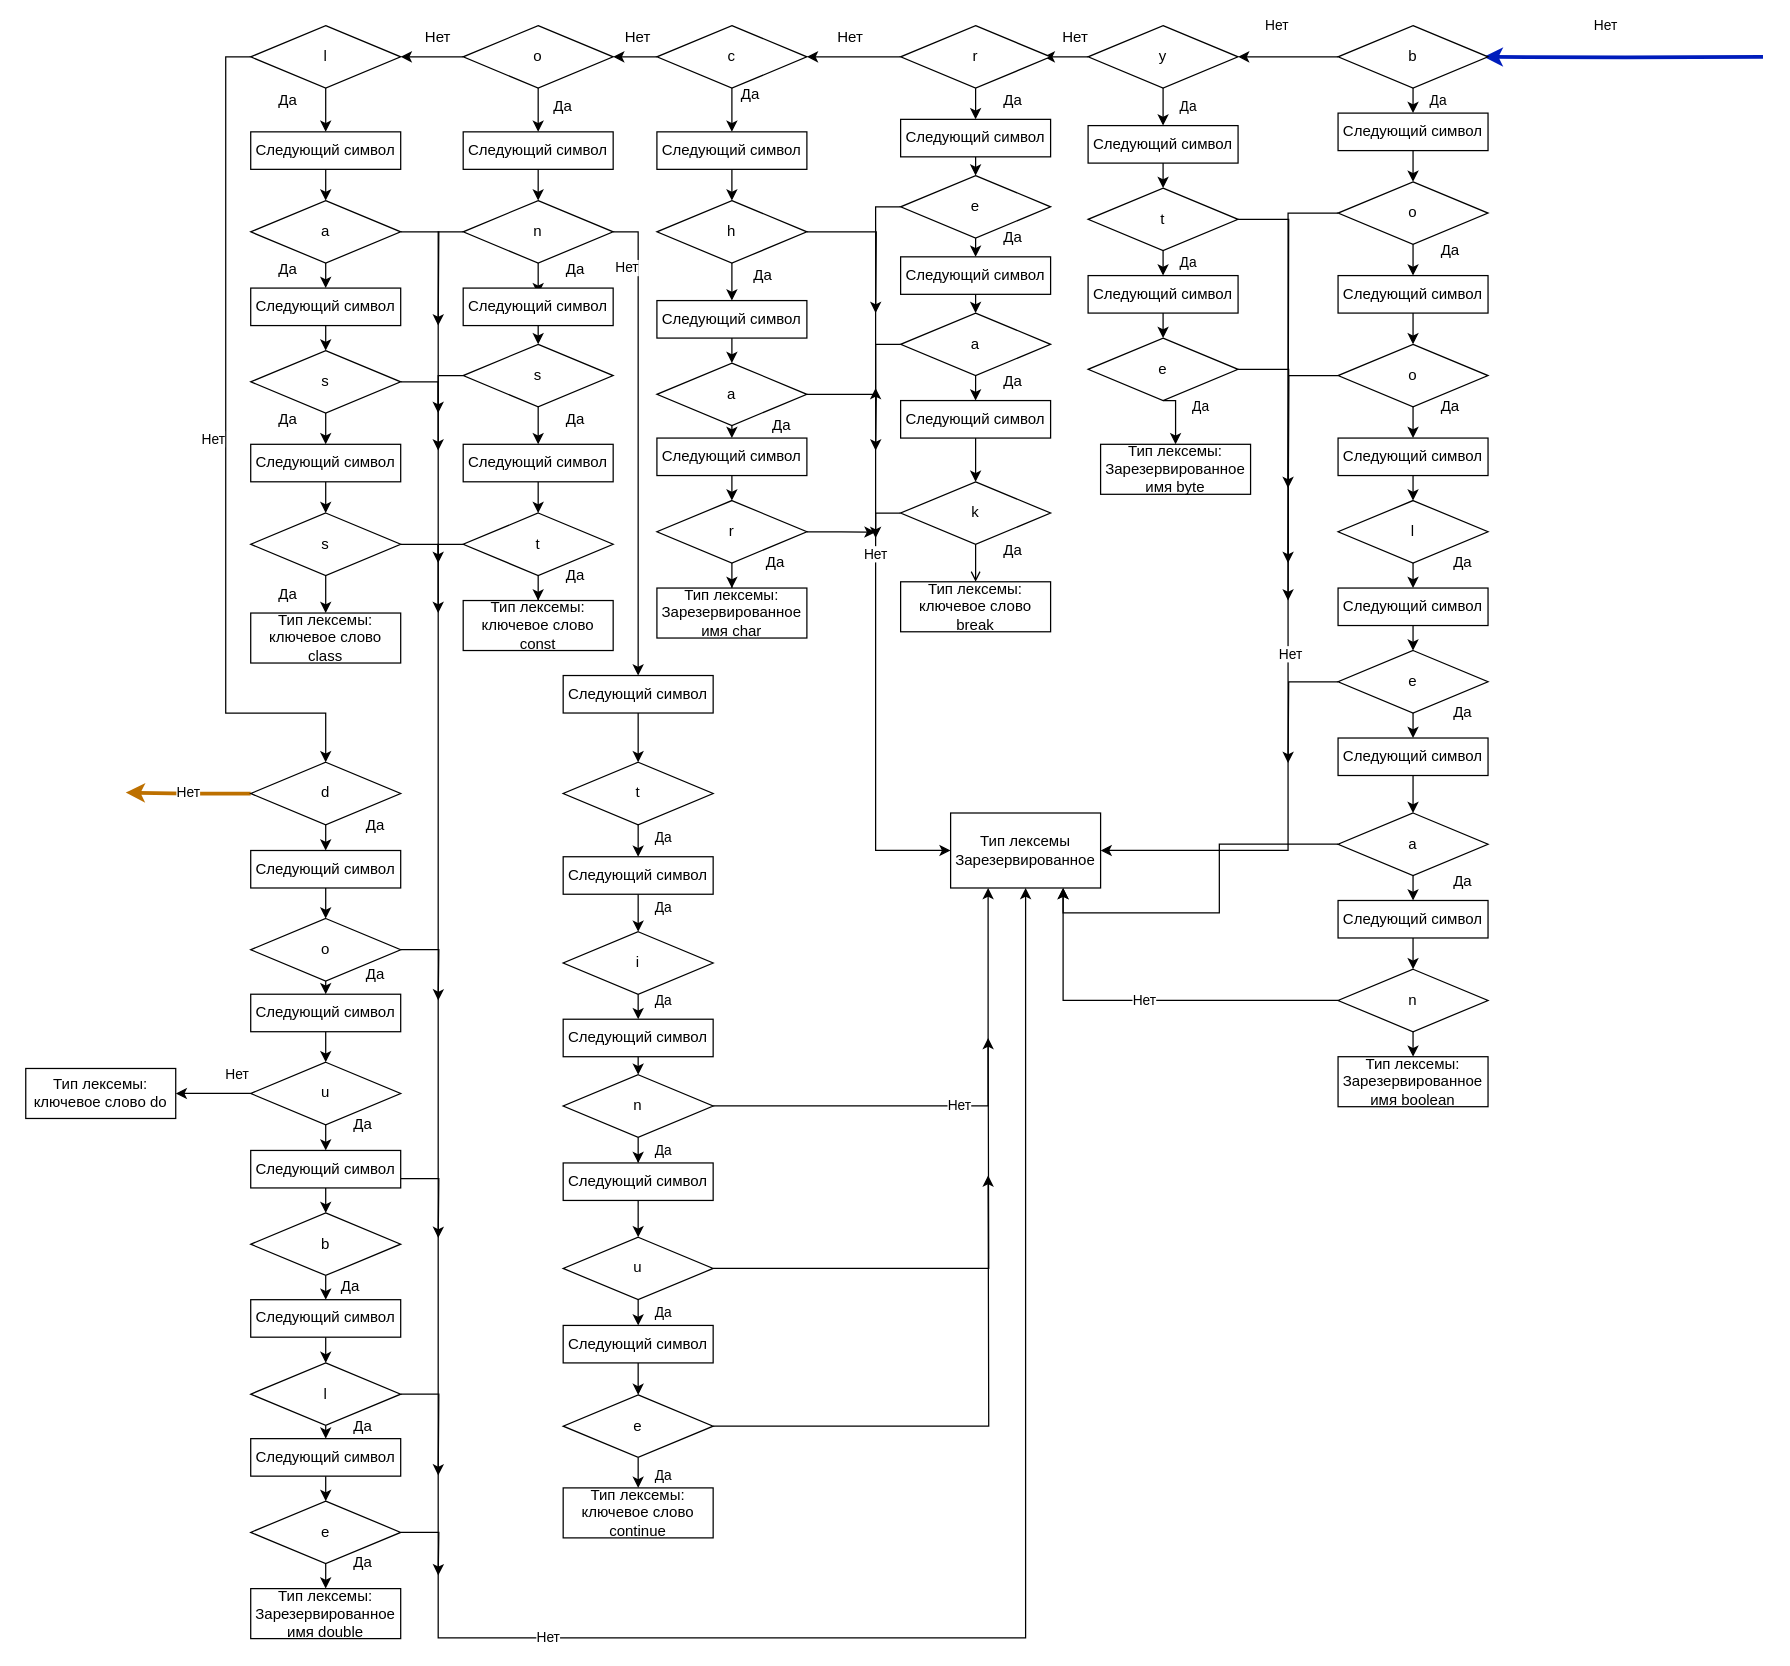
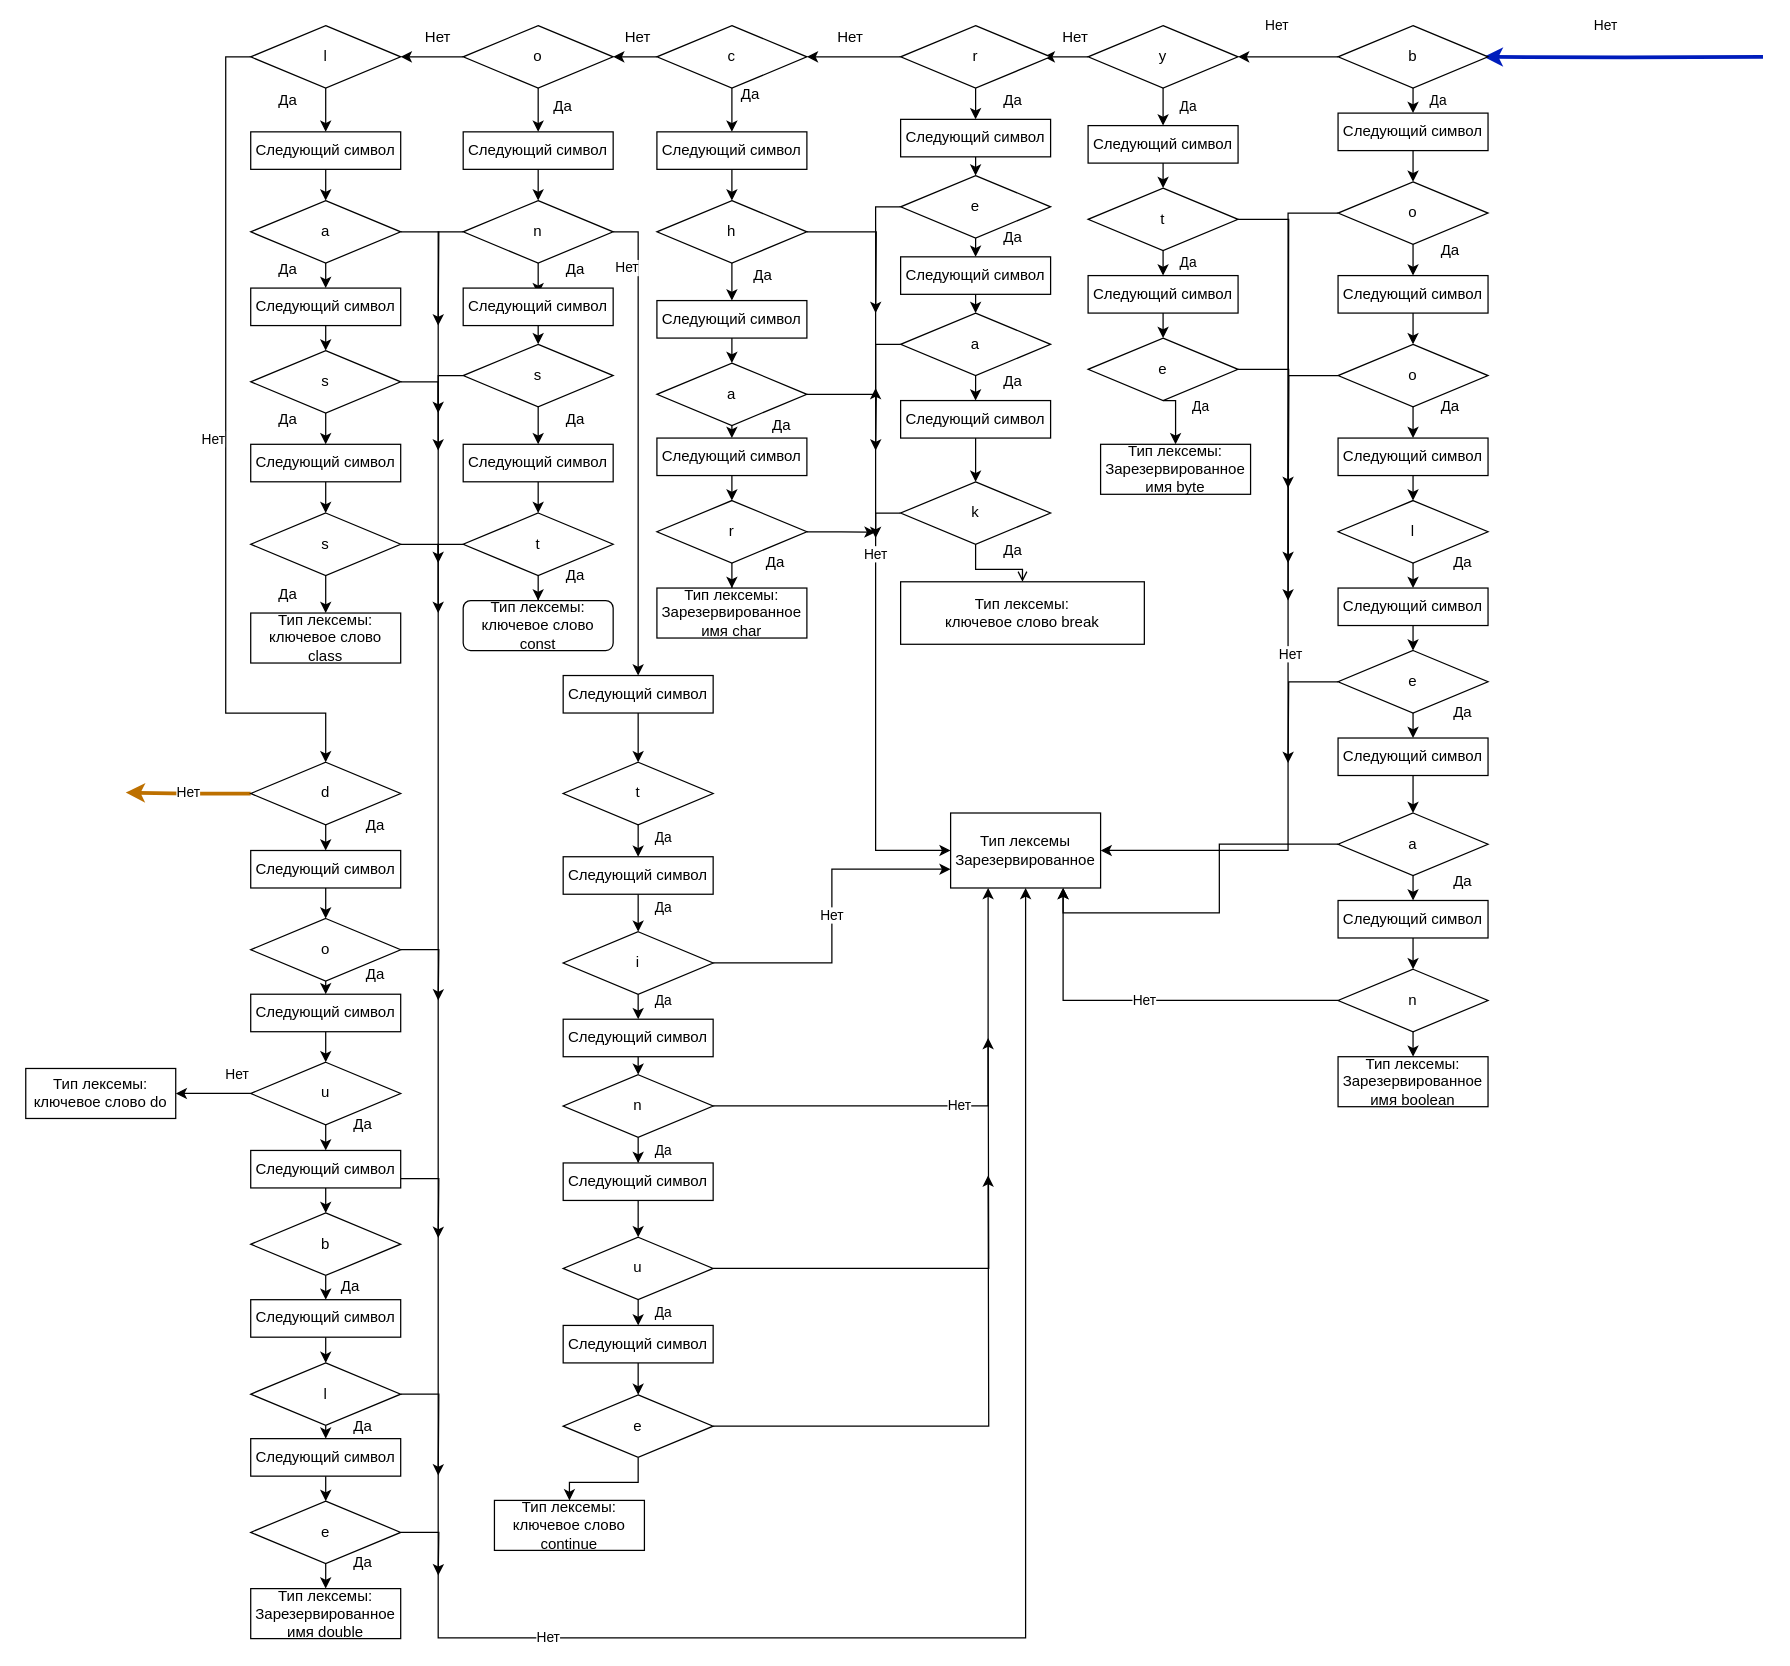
node "Тип лексемы: ключевое слово break": size 150x50 -> 244x63
node "Тип лексемы: ключевое слово const": shape rectangle -> rounded rectangle
edge "i" -> "Тип лексемы Зарезервированное": added, label "Нет"
node "Тип лексемы: ключевое слово continue": moved (638, 1513) -> (569, 1526)
